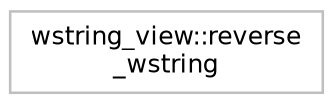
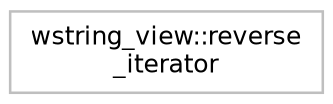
node "wstring_view::reverse _wstring": label "wstring_view::reverse _wstring" -> "wstring_view::reverse _iterator"
